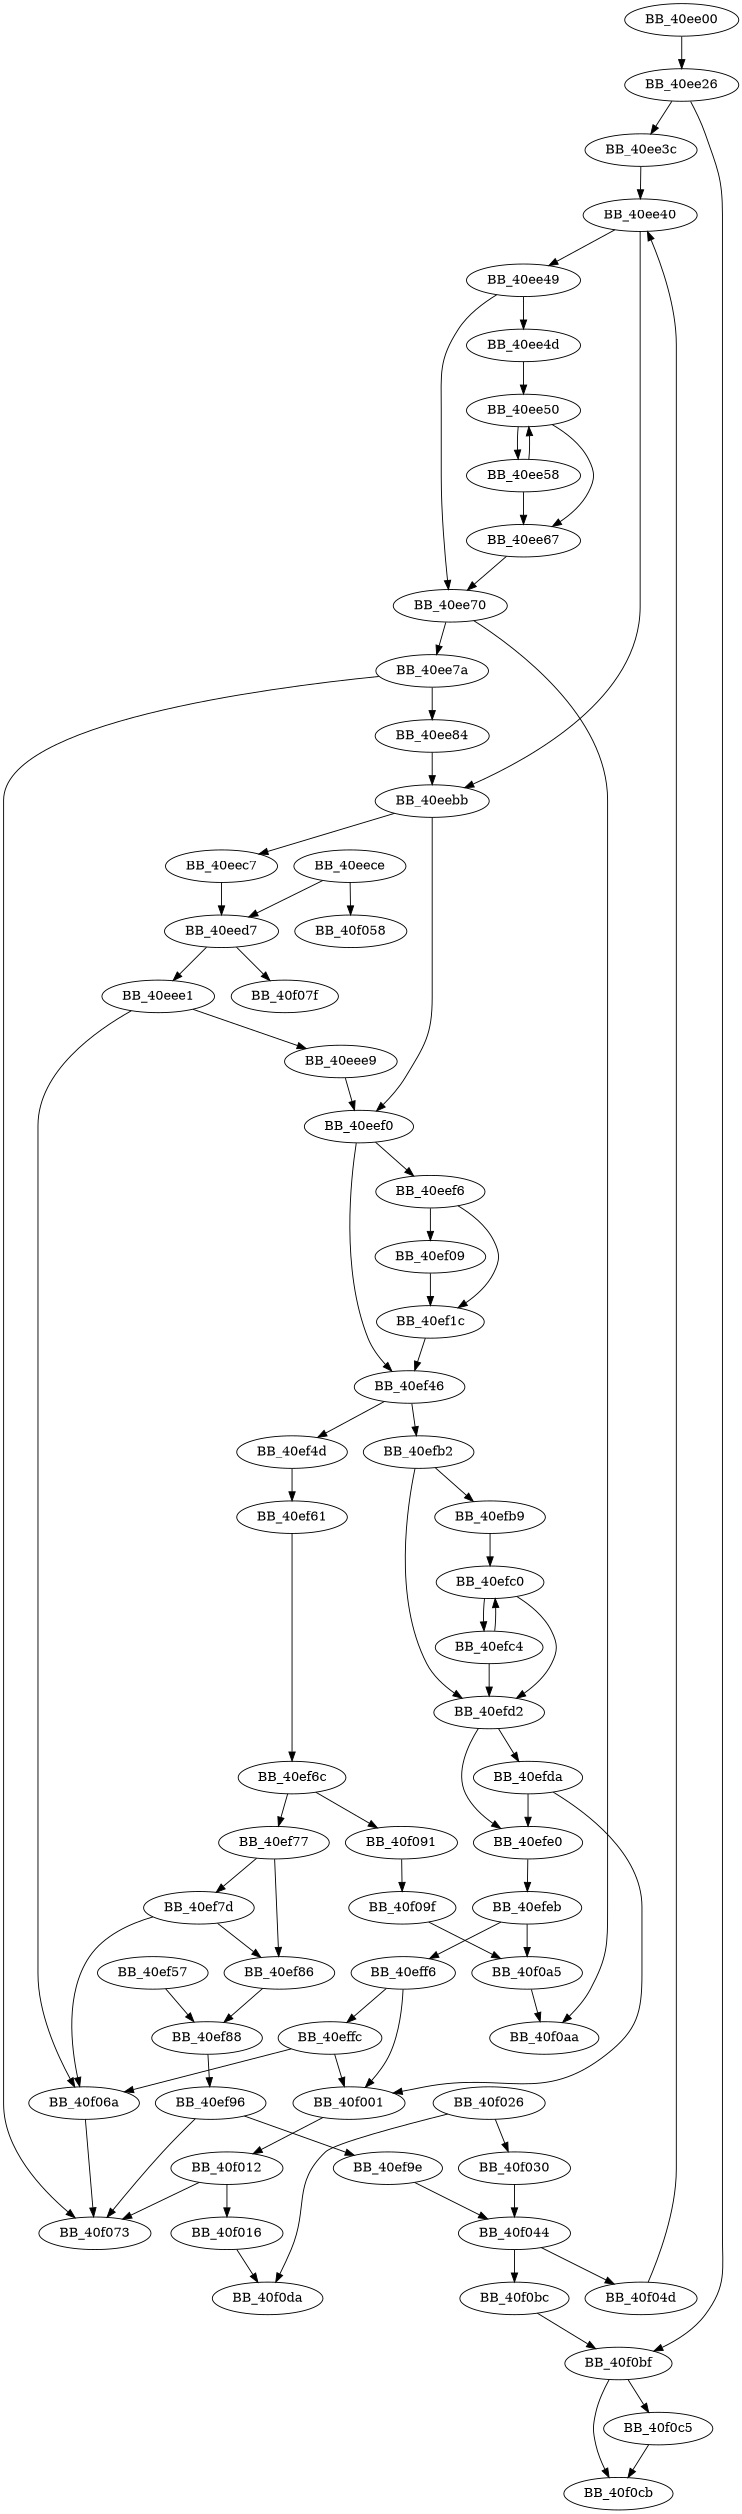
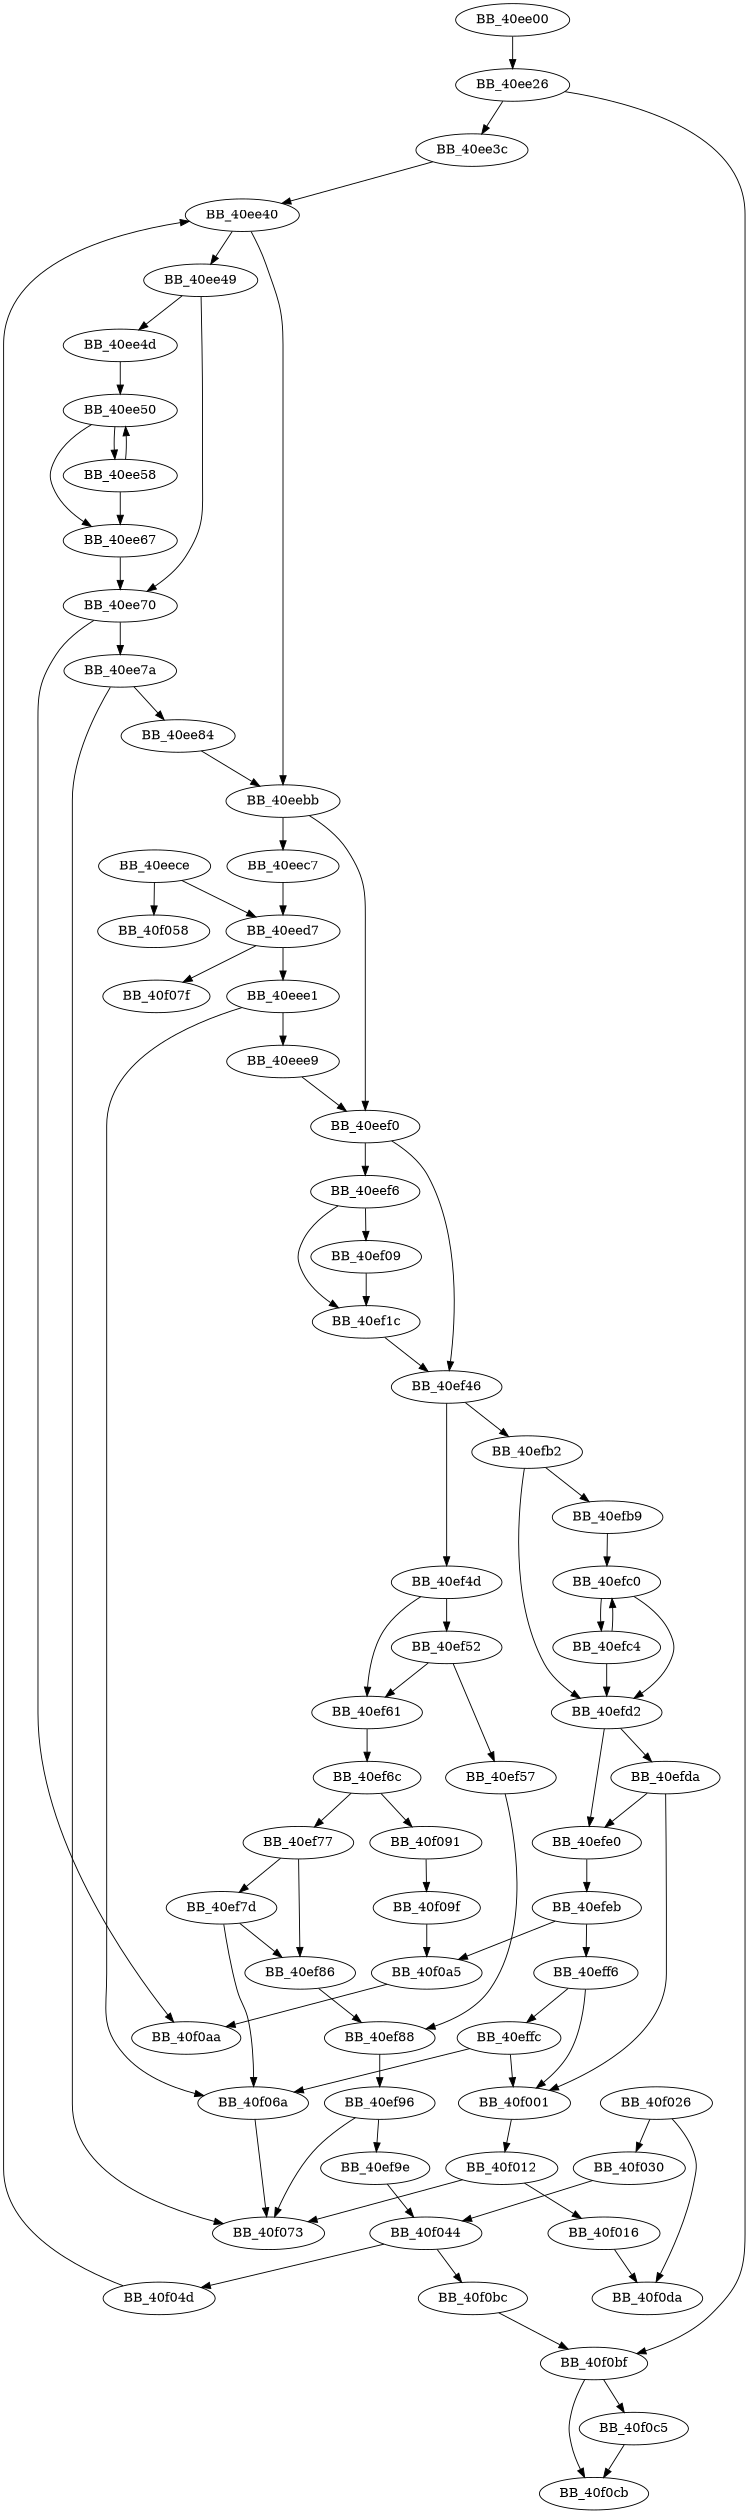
node "BB_40ef52": added
